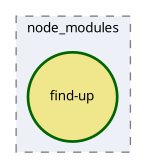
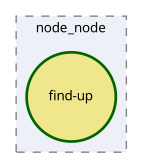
cluster "node_modules": label "node_modules" -> "node_node"
